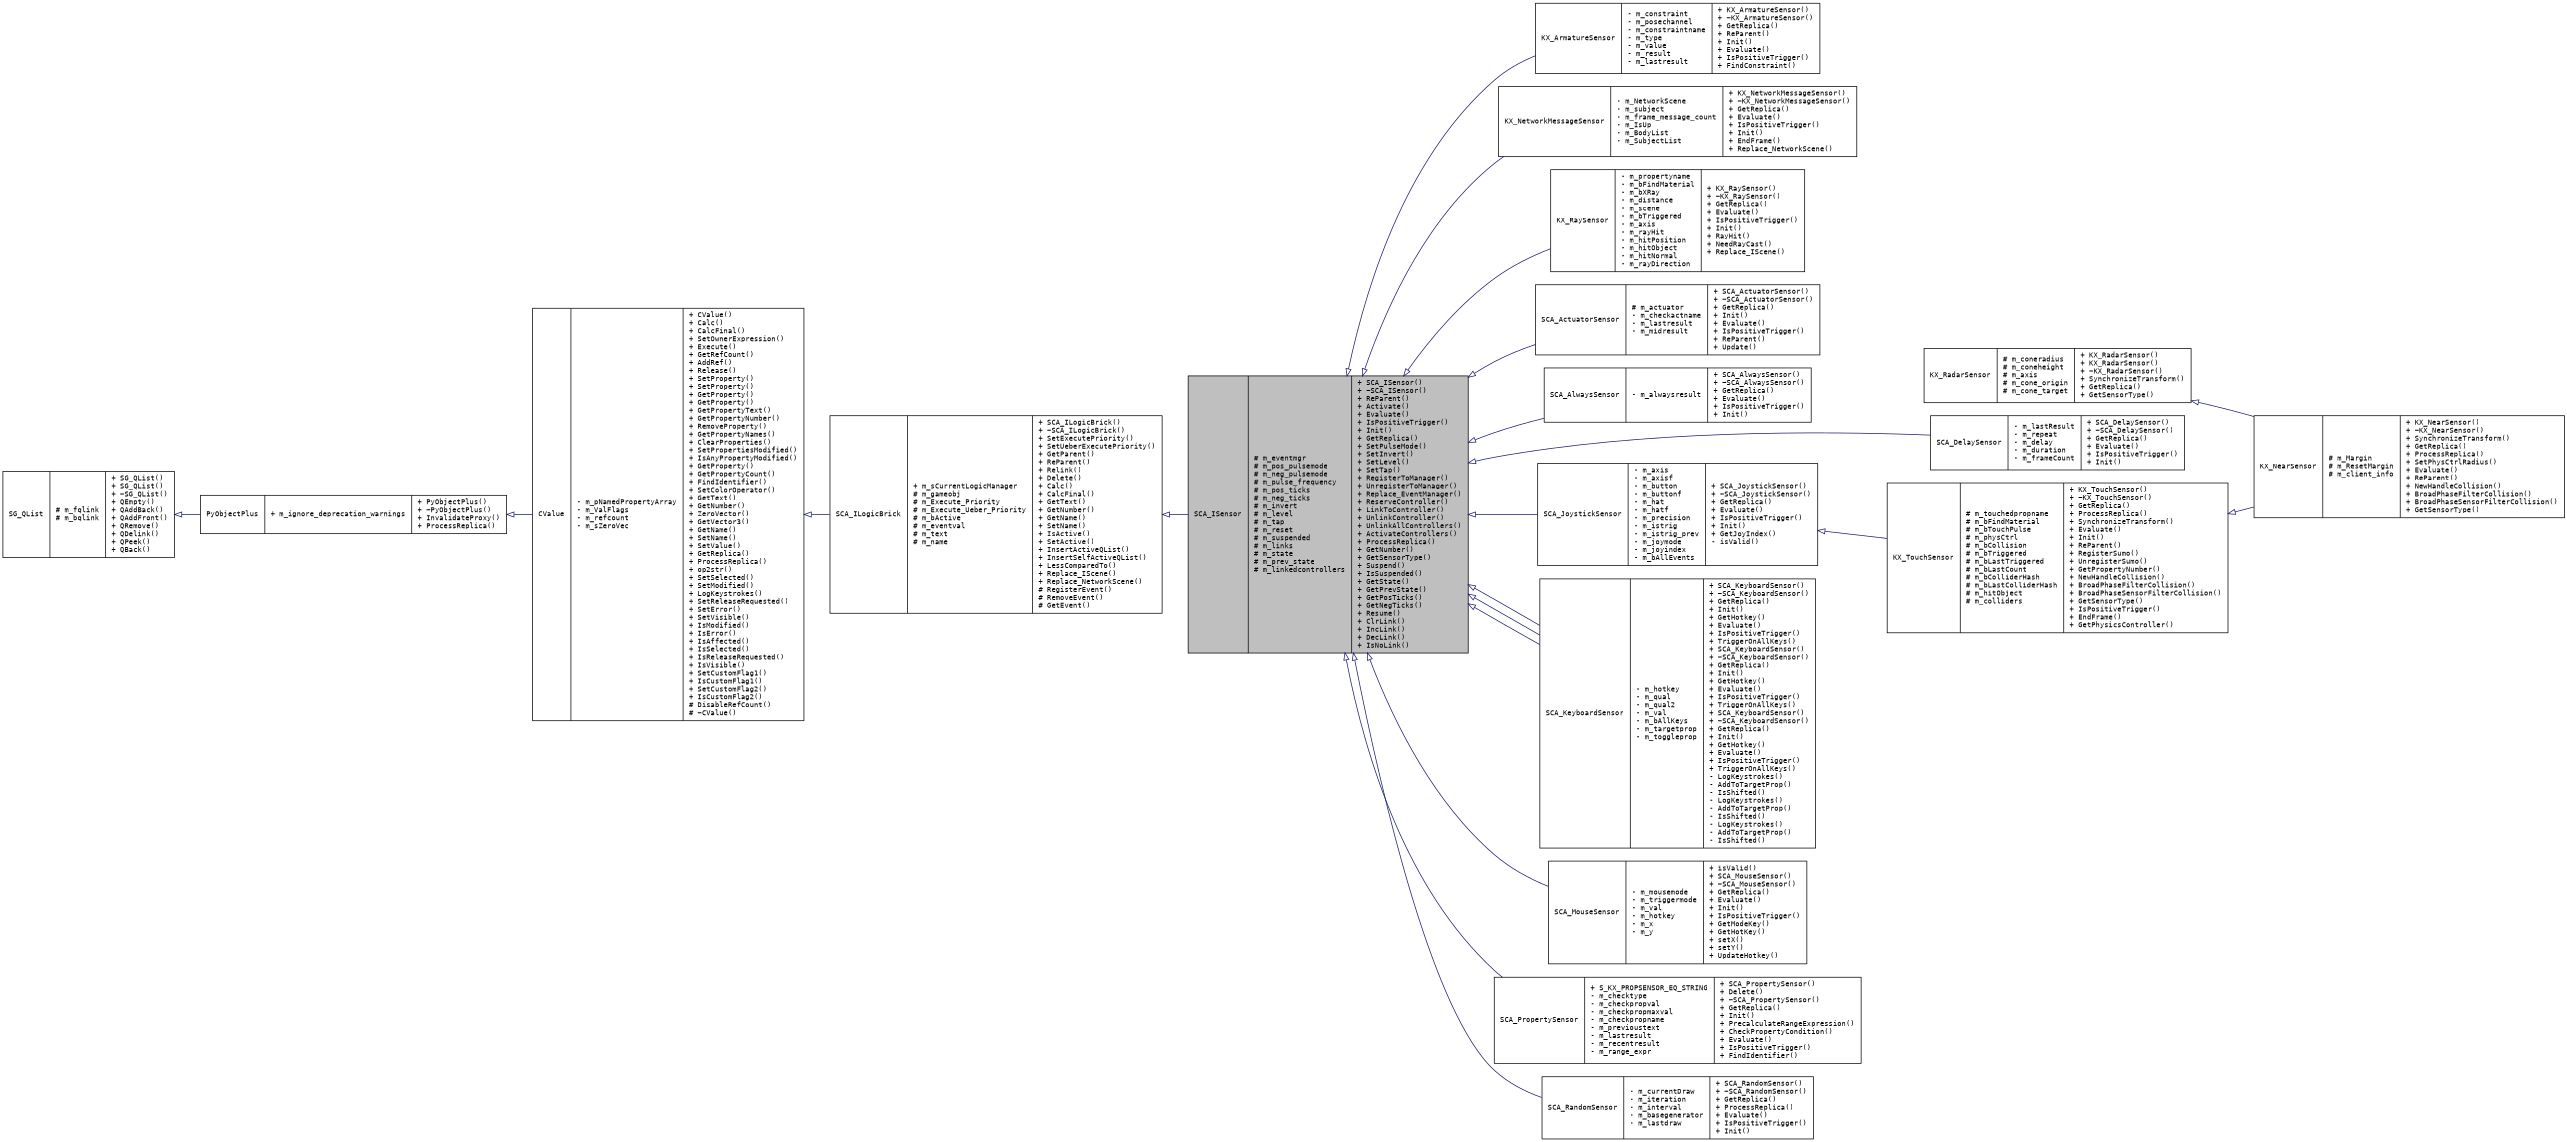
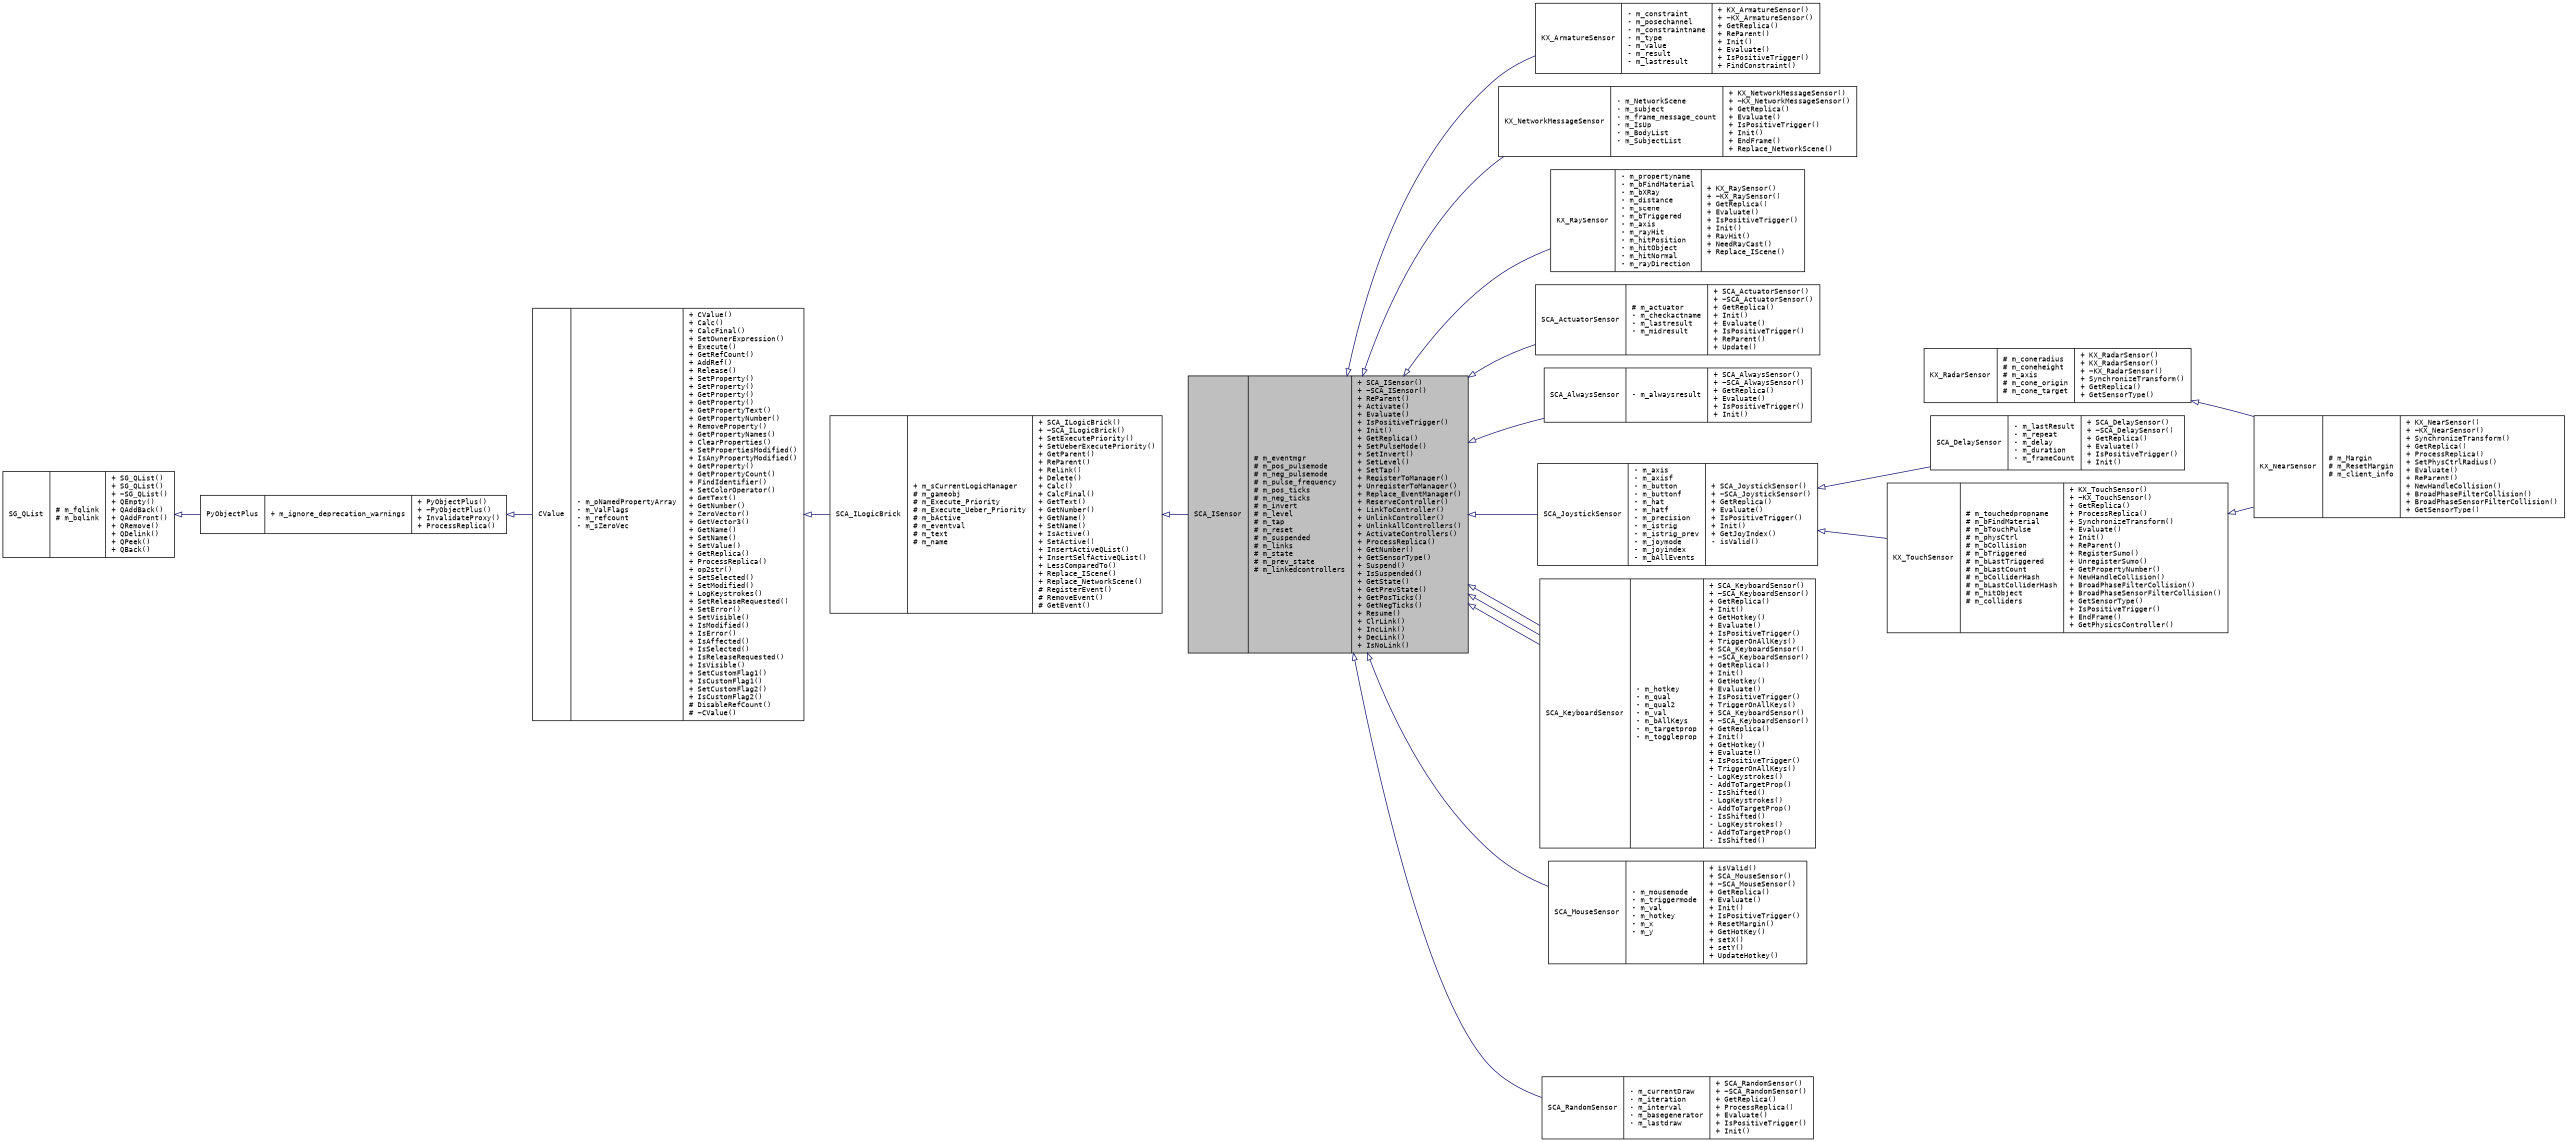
edge "SCA_DelaySensor" -> "SCA_ISensor": now "SCA_DelaySensor" -> "SCA_JoystickSensor"
node "SCA_MouseSensor": text "+ GetModeKey()" -> "+ ResetMargin()"
node "SCA_PropertySensor": removed
